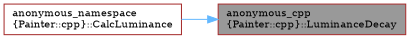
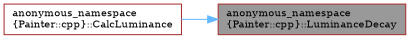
node "anonymous_cpp {Painter::cpp}::LuminanceDecay": label "anonymous_cpp {Painter::cpp}::LuminanceDecay" -> "anonymous_namespace {Painter::cpp}::LuminanceDecay"
